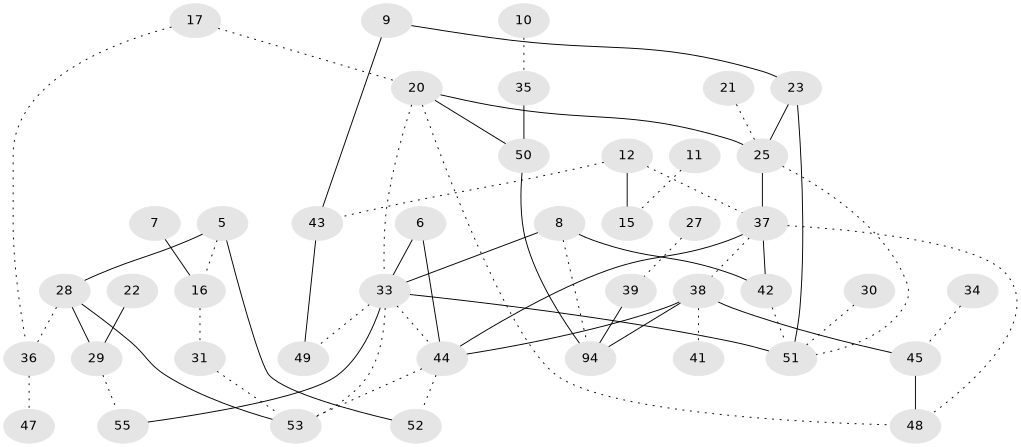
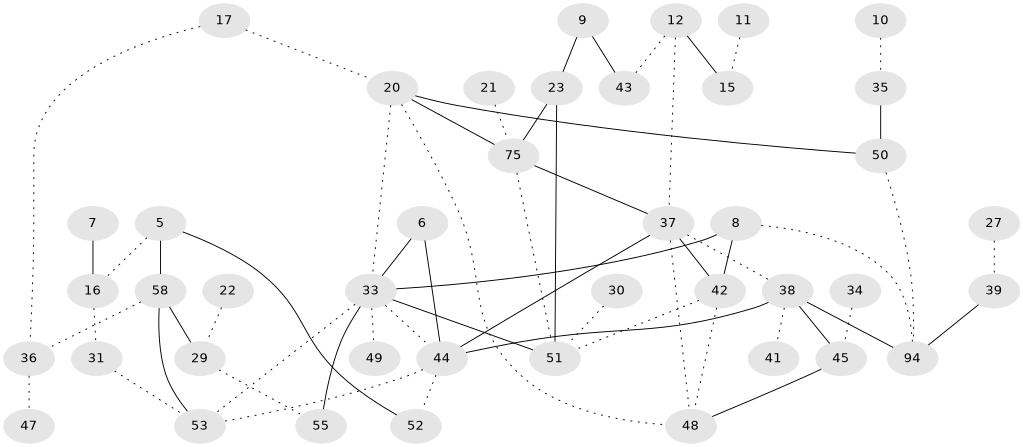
node "25": label "25" -> "75"
edge "50" -- "94": style solid -> dotted
node "28": label "28" -> "58"
edge "43" -- "49": removed
edge "22" -- "29": style solid -> dotted
edge "42" -- "48": added
